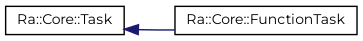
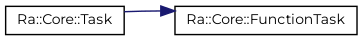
edge "Ra::Core::FunctionTask" -> "Ra::Core::Task": reversed
